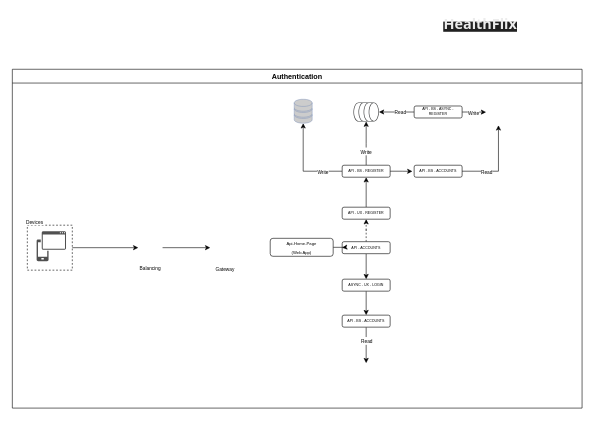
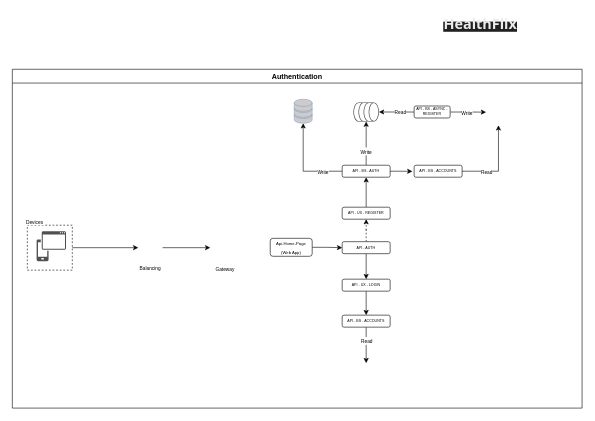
node "API - BS - ASYNC - REGISTER": size 48x12 -> 36x12
node "API - BS - REGISTER": label "API - BS - REGISTER" -> "API - BS - AUTH"
node "Api-Home-Page (Web App)": size 63x18 -> 42x18
node "API - ACCOUNTS": label "API - ACCOUNTS" -> "API - AUTH"
node "ASYNC - UX - LOGIN": label "ASYNC - UX - LOGIN" -> "API - UX - LOGIN"
